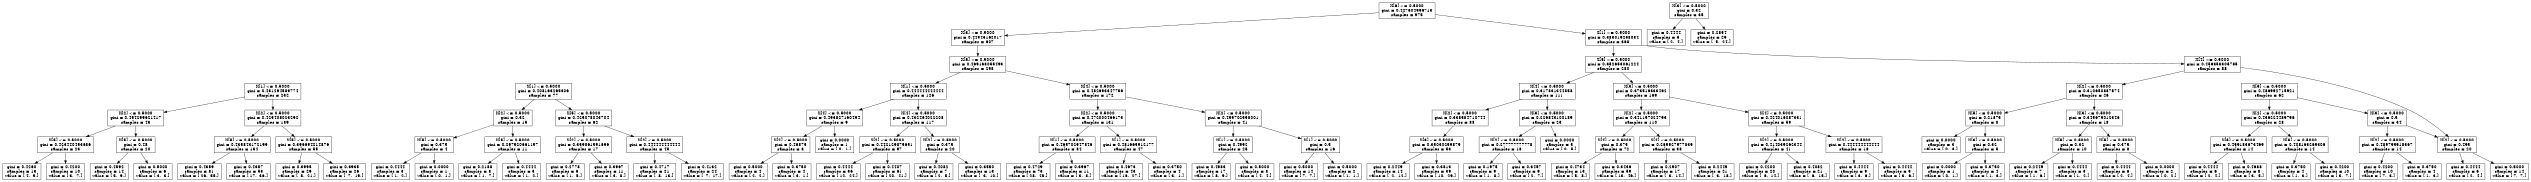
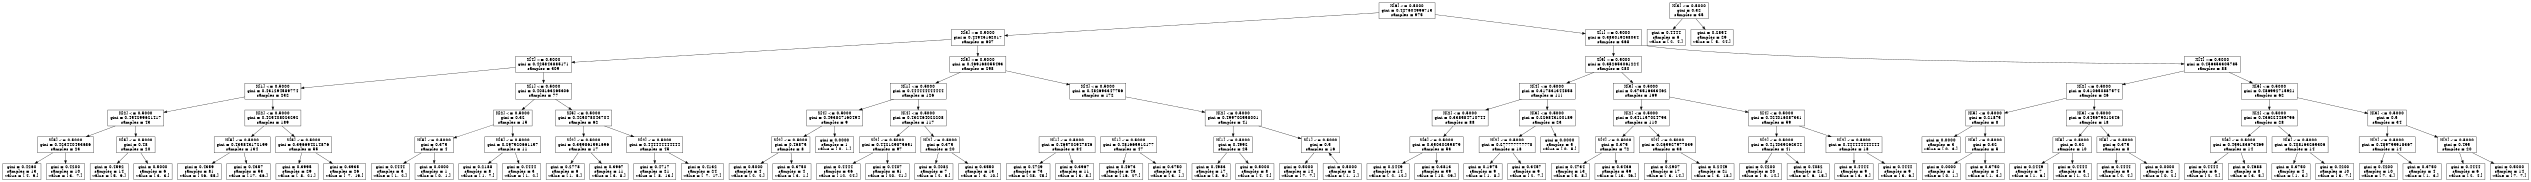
node "X[4] <= 0.5000 gini = 0.425843885171 samples = 309": added
edge "X[4] <= 0.5000 gini = 0.456353305785 samples = 88" -> "X[2] <= 0.5000 gini = 0.495 samples = 20": now "X[4] <= 0.5000 gini = 0.456353305785 samples = 88" -> "X[5] <= 0.5000 gini = 0.486992715921 samples = 62"
node "X[2] <= 0.5000 gini = 0.472000466173 samples = 131": removed
edge "X[1] <= 0.5000 gini = 0.5 samples = 16" -> "gini = 0.5000 samples = 2 value = [ 1.  1.]": reversed
